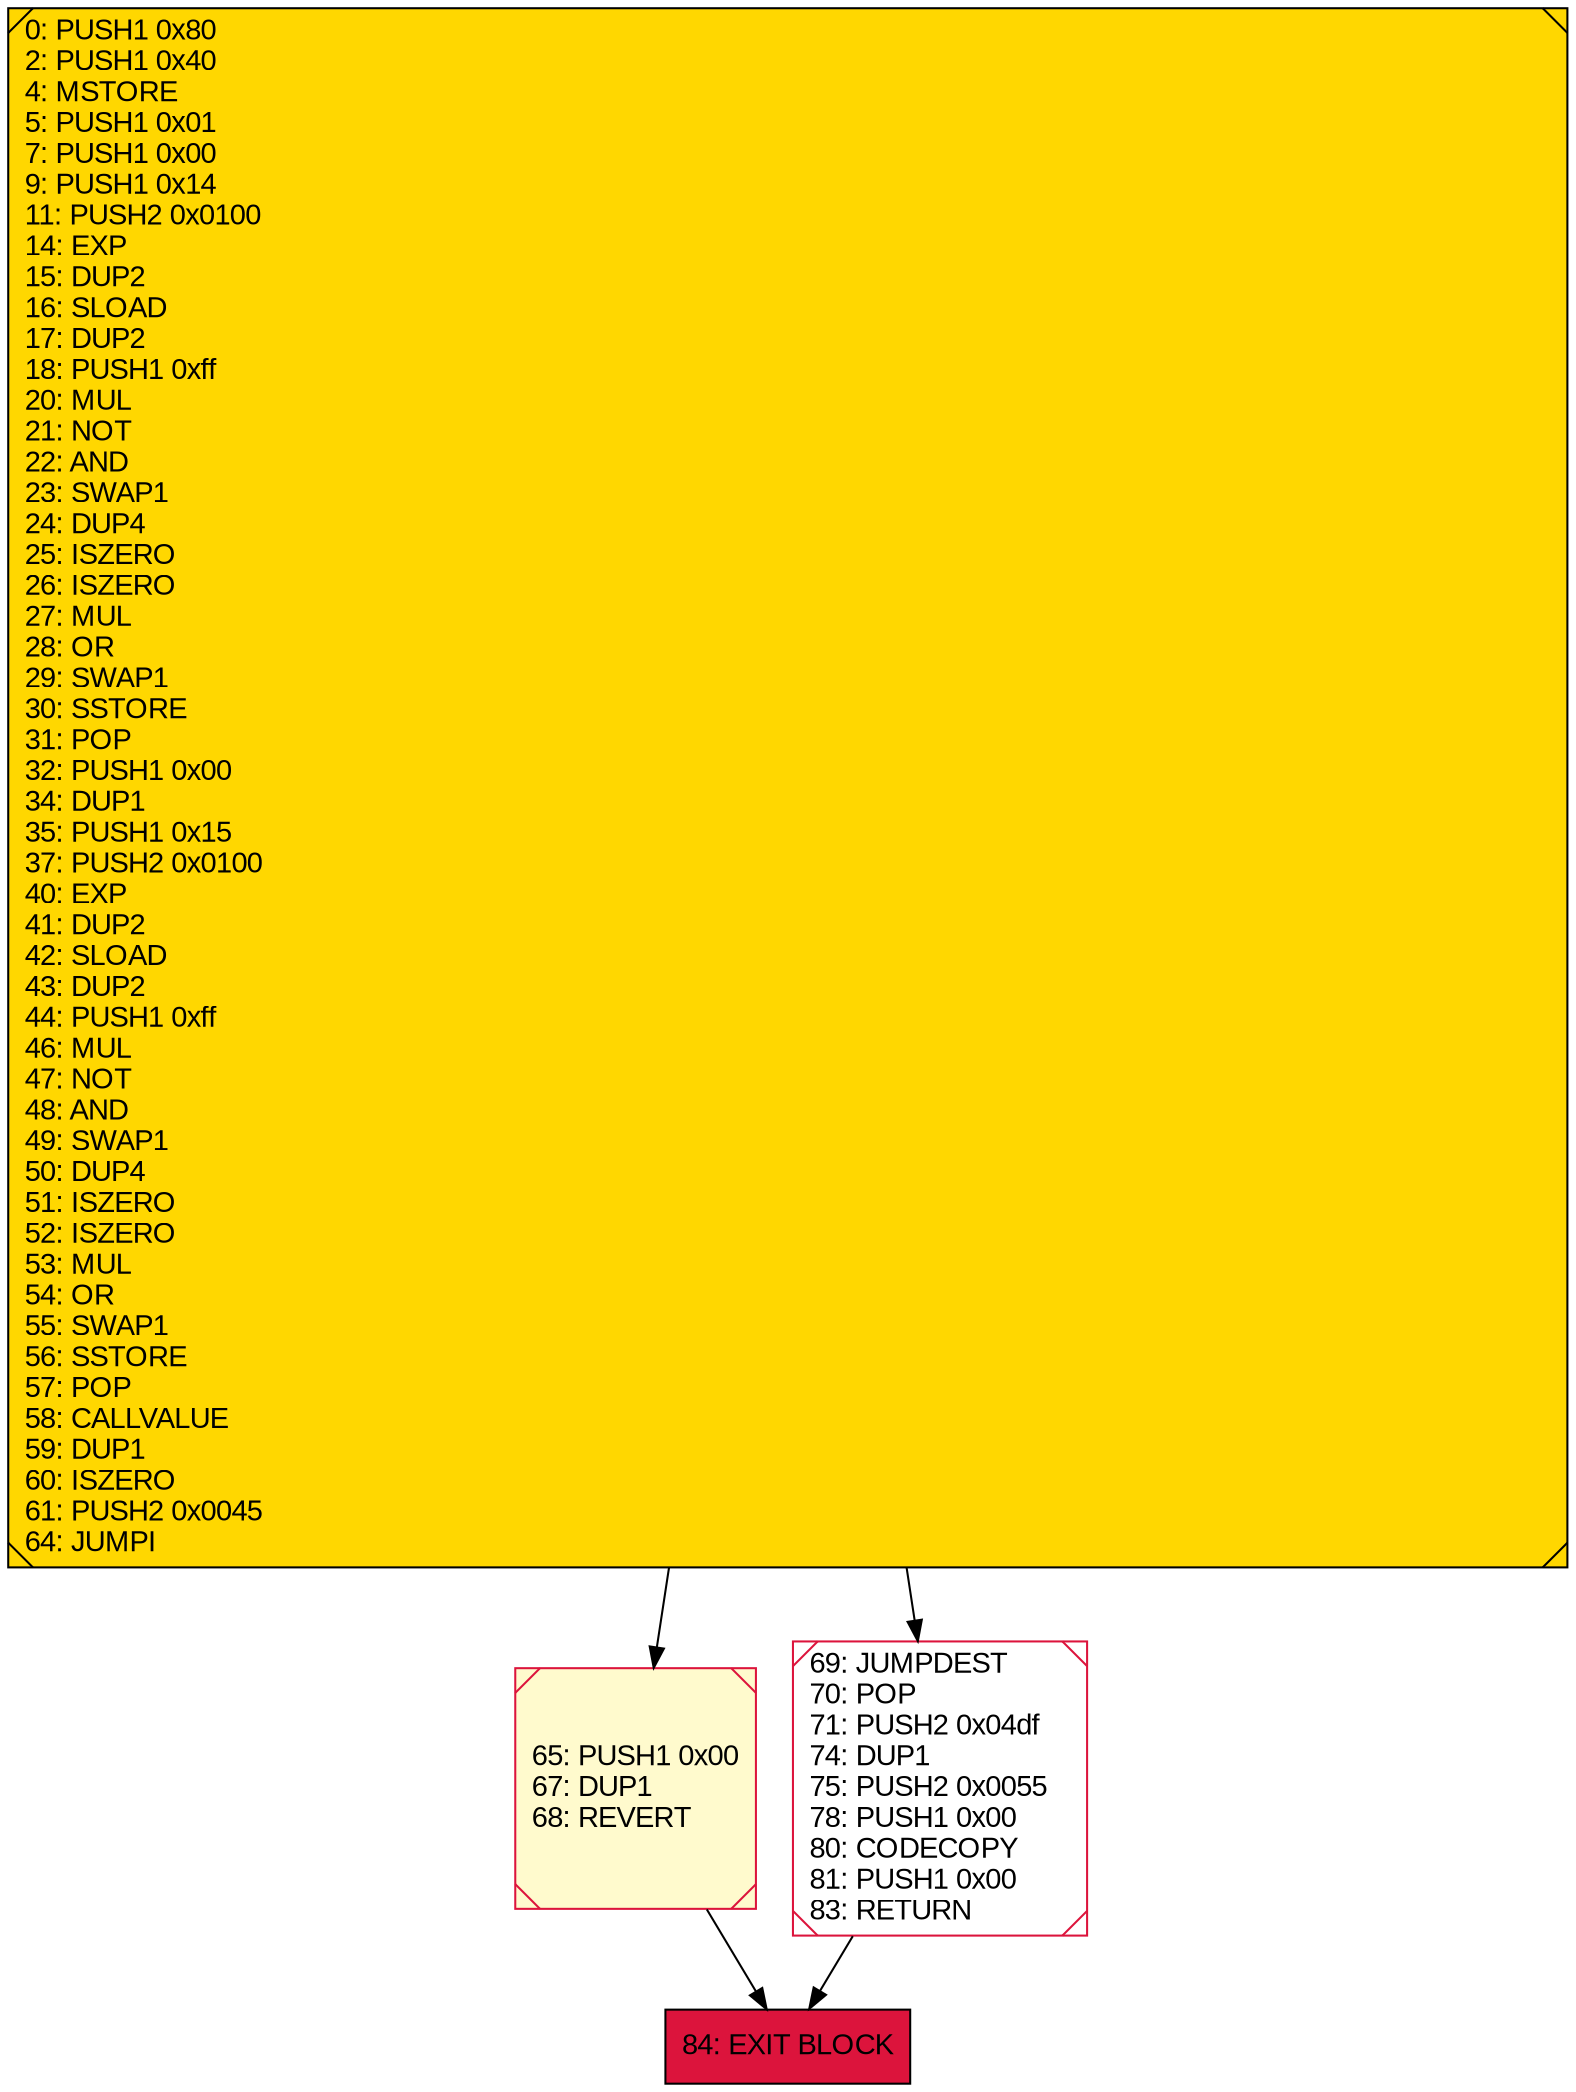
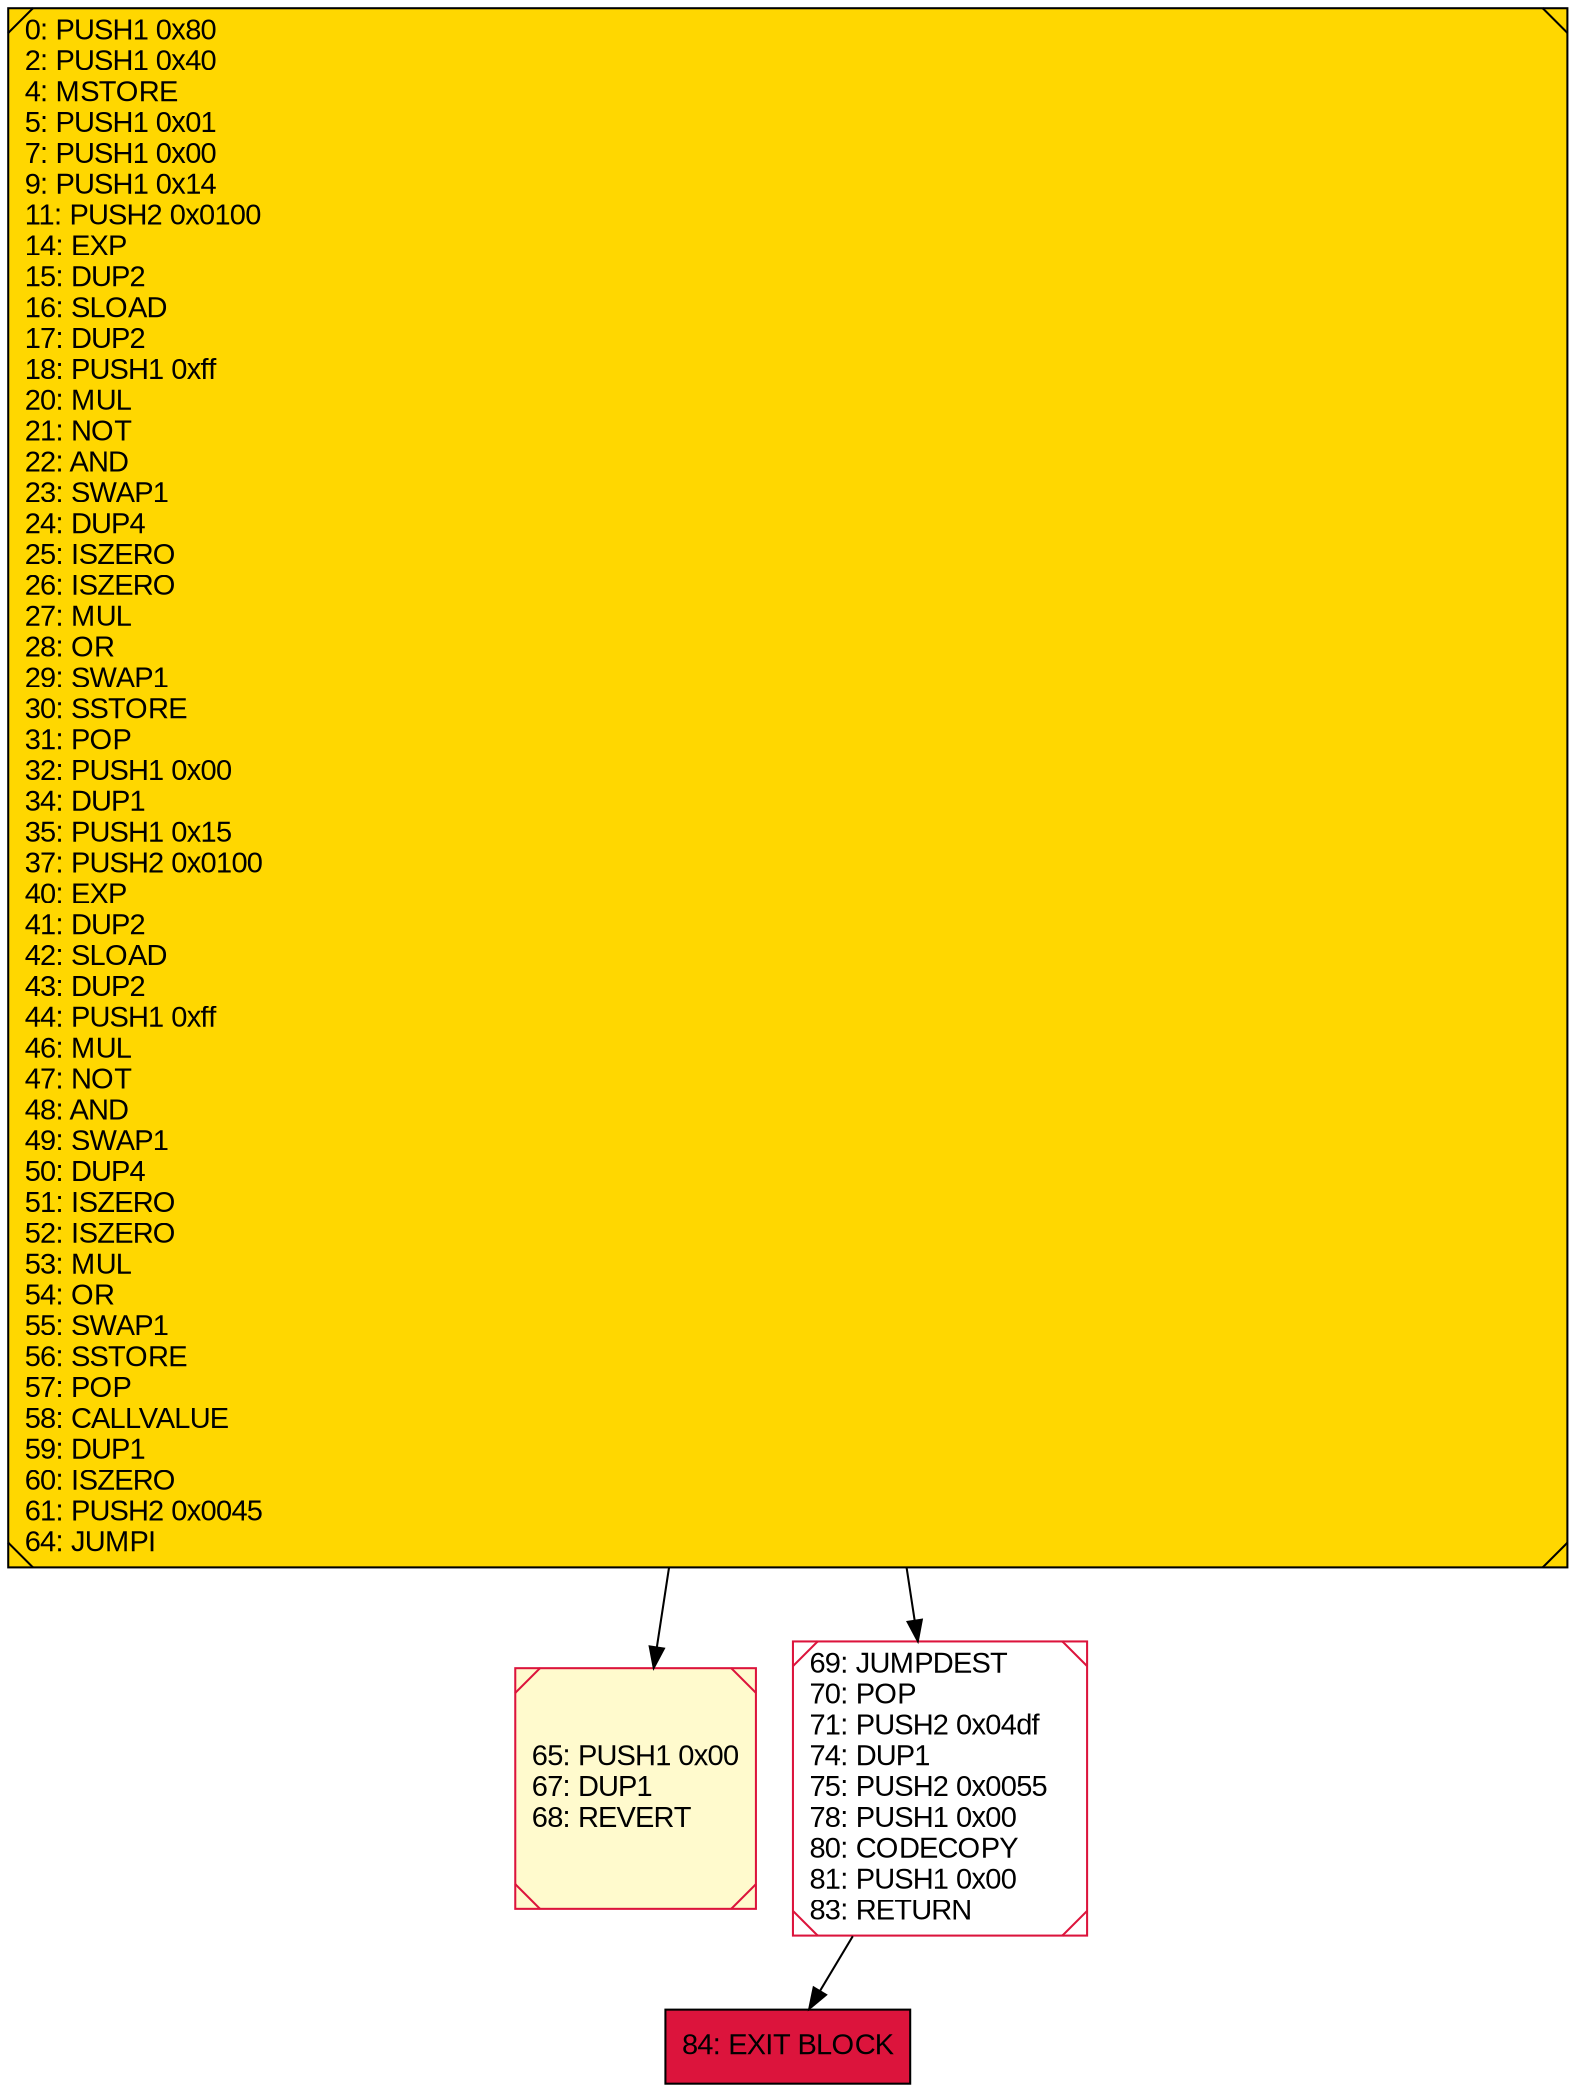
edge "65: PUSH1 0x00 67: DUP1 68: REVERT" -> "84: EXIT BLOCK": removed
